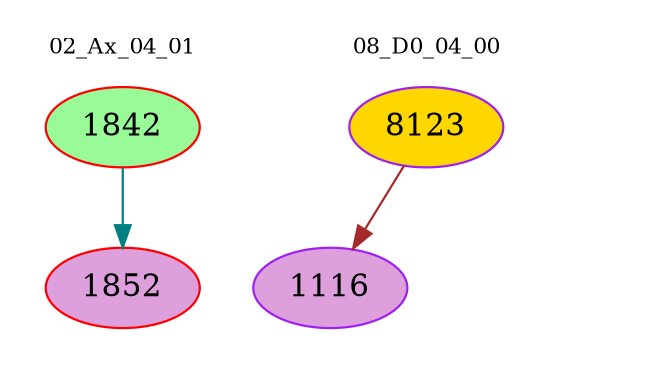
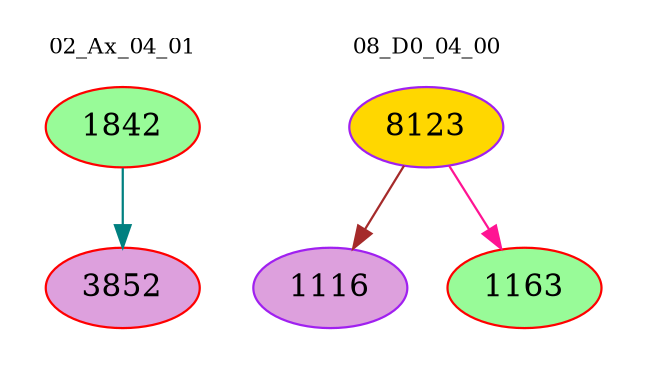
node "1852": label "1852" -> "3852"
node "1163": added
